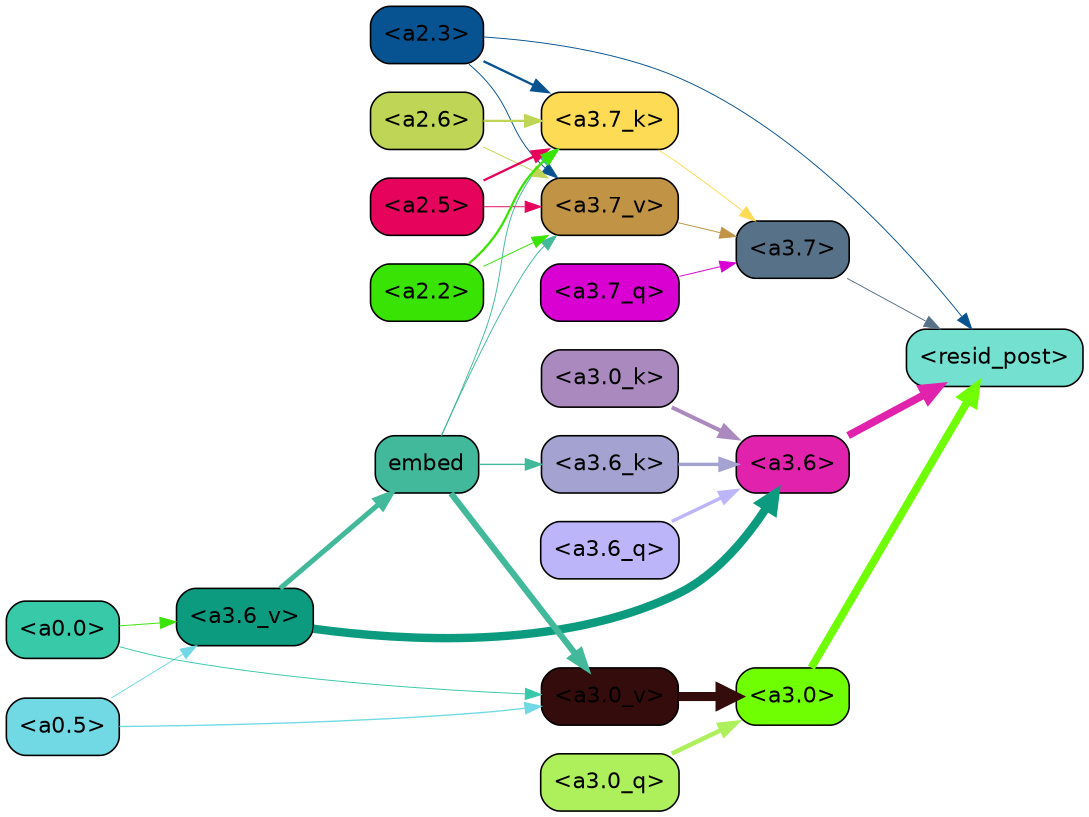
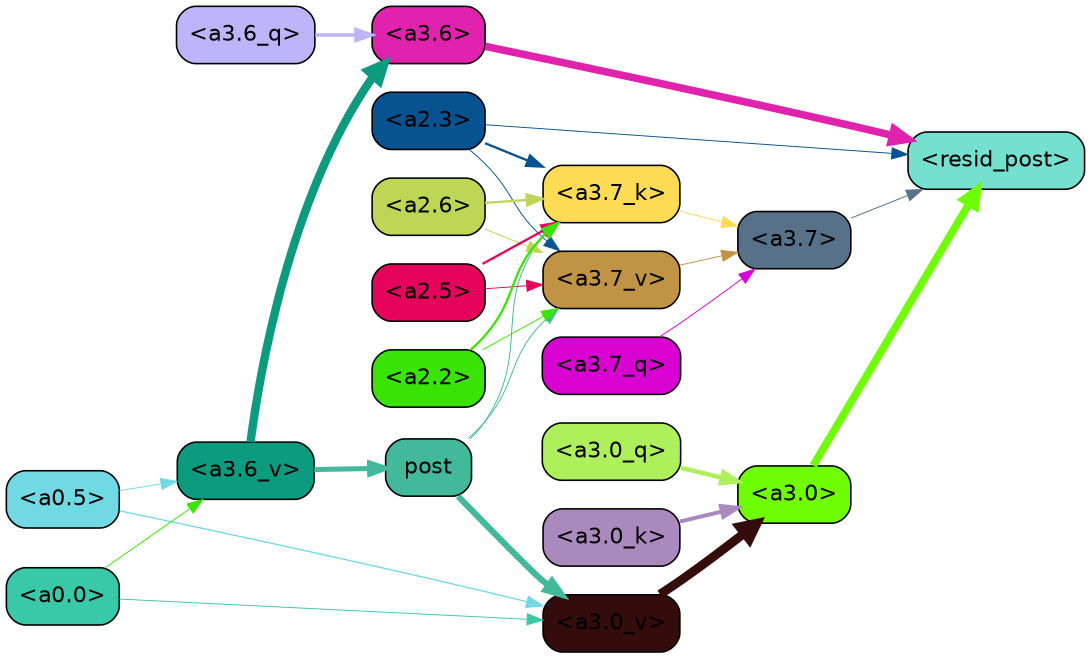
edge "<a3.0_k>" -> "<a3.6>": now "<a3.0_k>" -> "<a3.0>"
node "embed": label "embed" -> "post"
node "<a3.6_k>": removed
